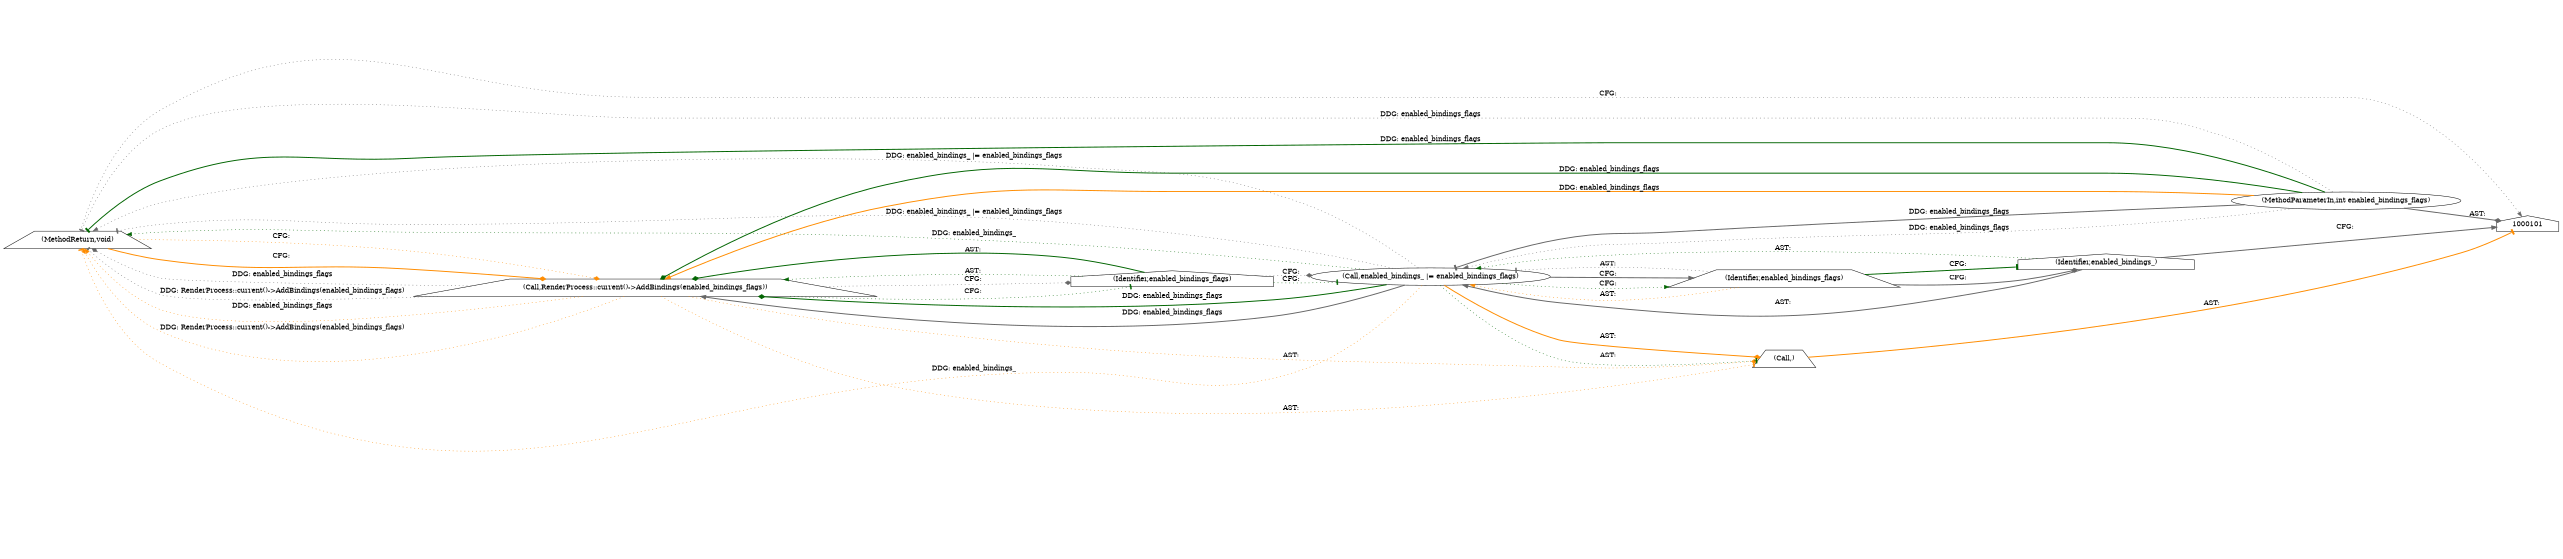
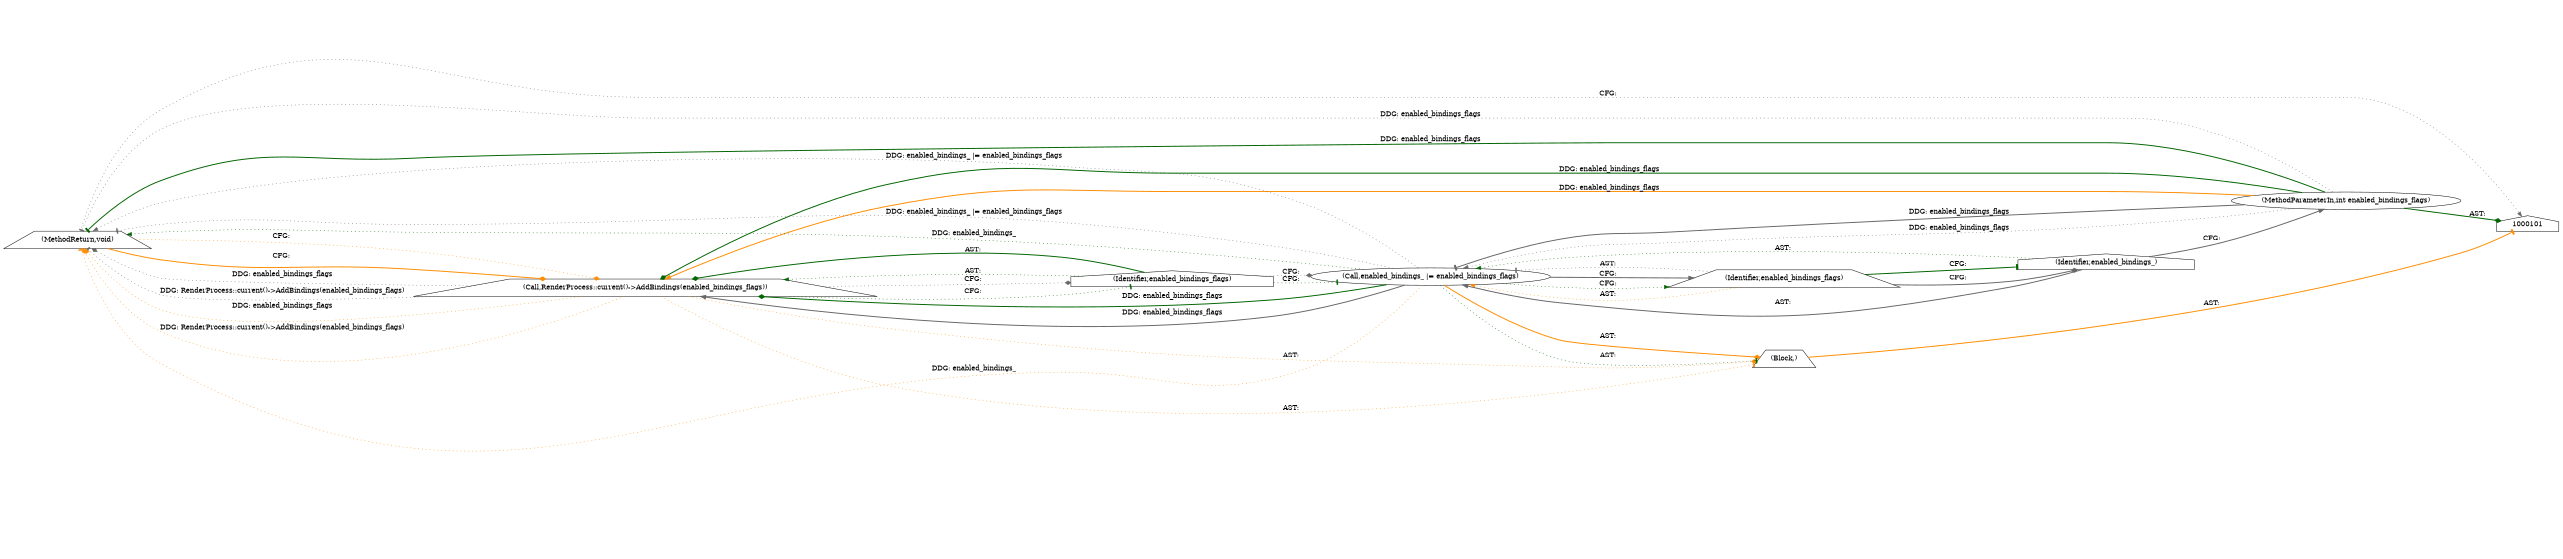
edge "(MethodParameterIn,int enabled_bindings_flags)" -> "1000101": color gray40 -> darkgreen
edge "(Identifier,enabled_bindings_)" -> "1000101": now "(Identifier,enabled_bindings_)" -> "(MethodParameterIn,int enabled_bindings_flags)"
node "(Call,)": label "(Call,)" -> "(Block,)"
